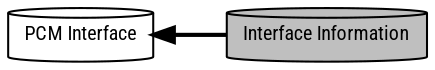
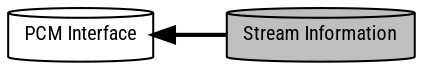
node "Interface Information": label "Interface Information" -> "Stream Information"
